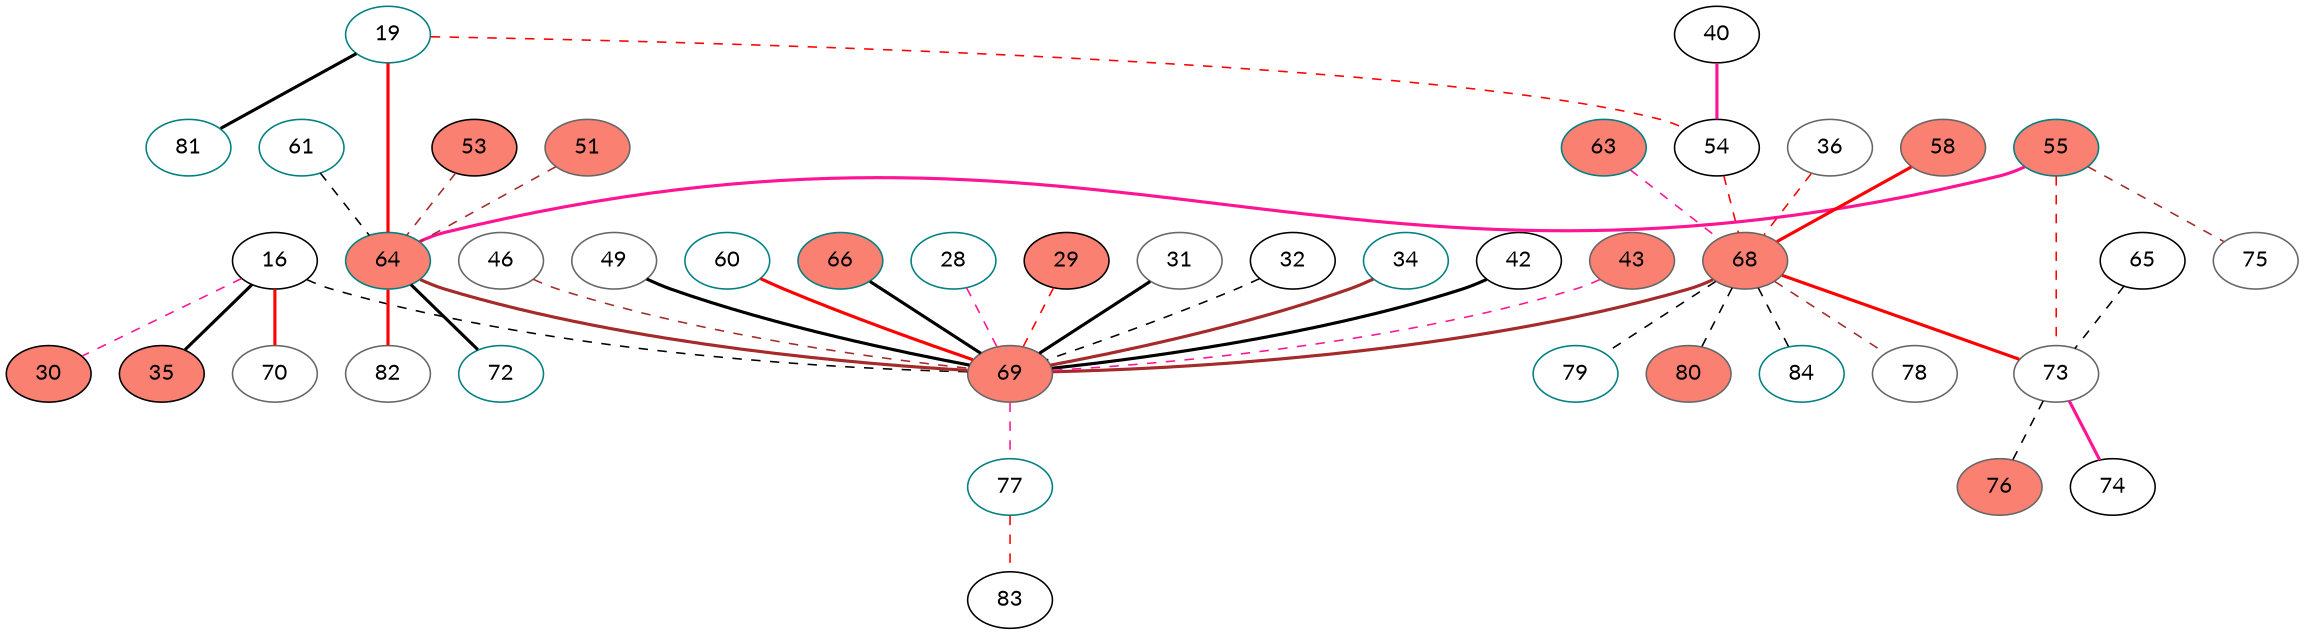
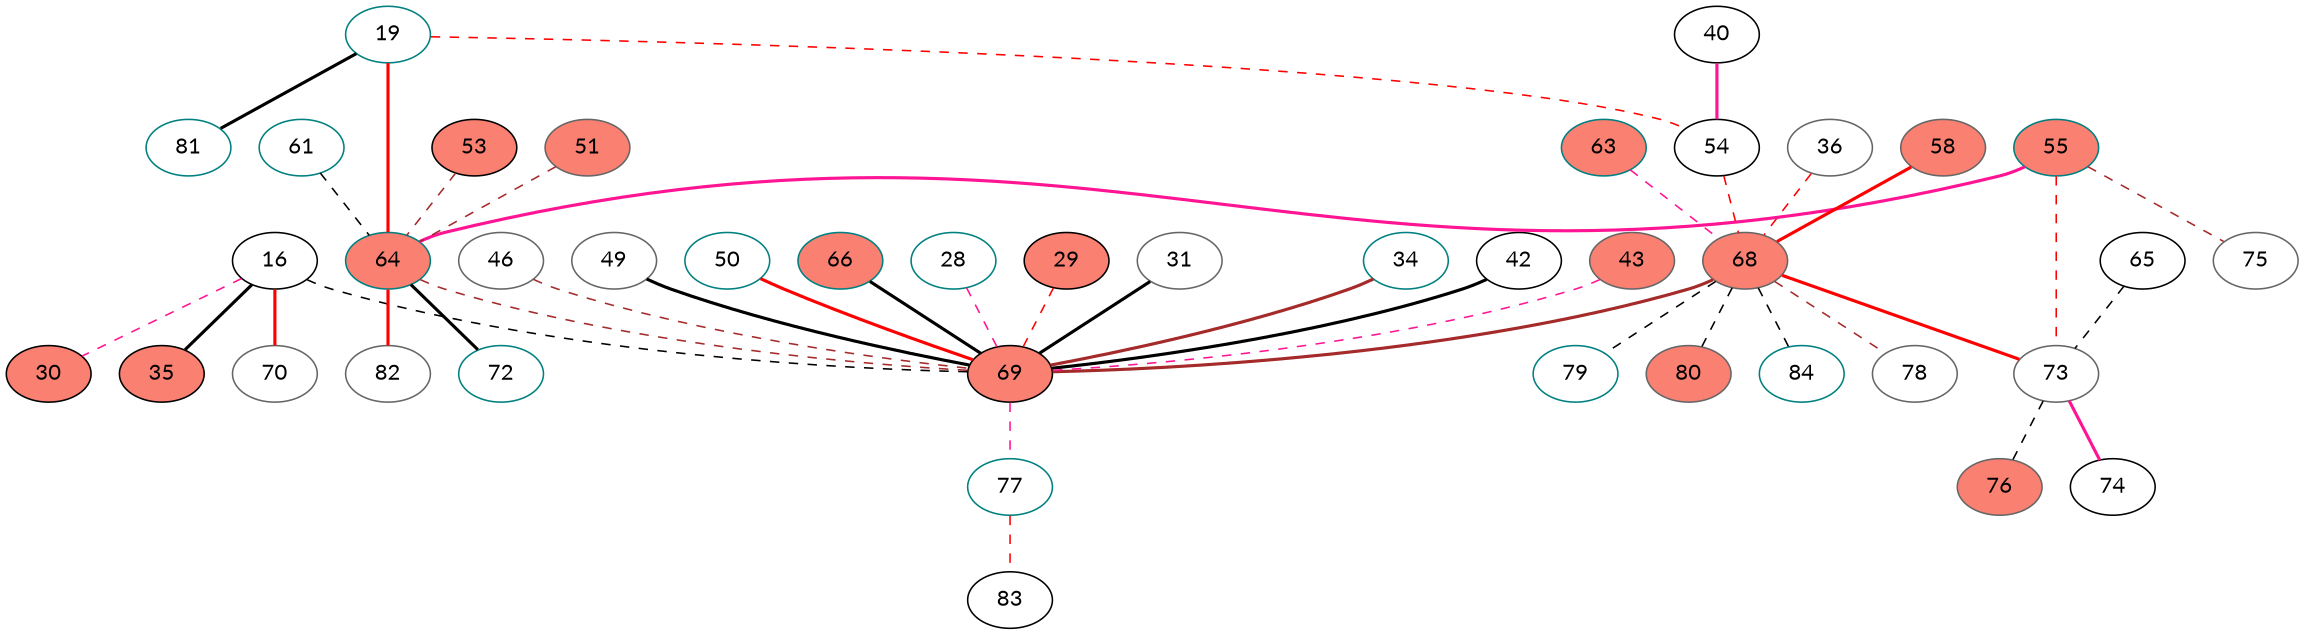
node "60": label "60" -> "50"
node "32": removed
edge "64" -- "69": style bold -> dashed
node "69": color gray40 -> black
